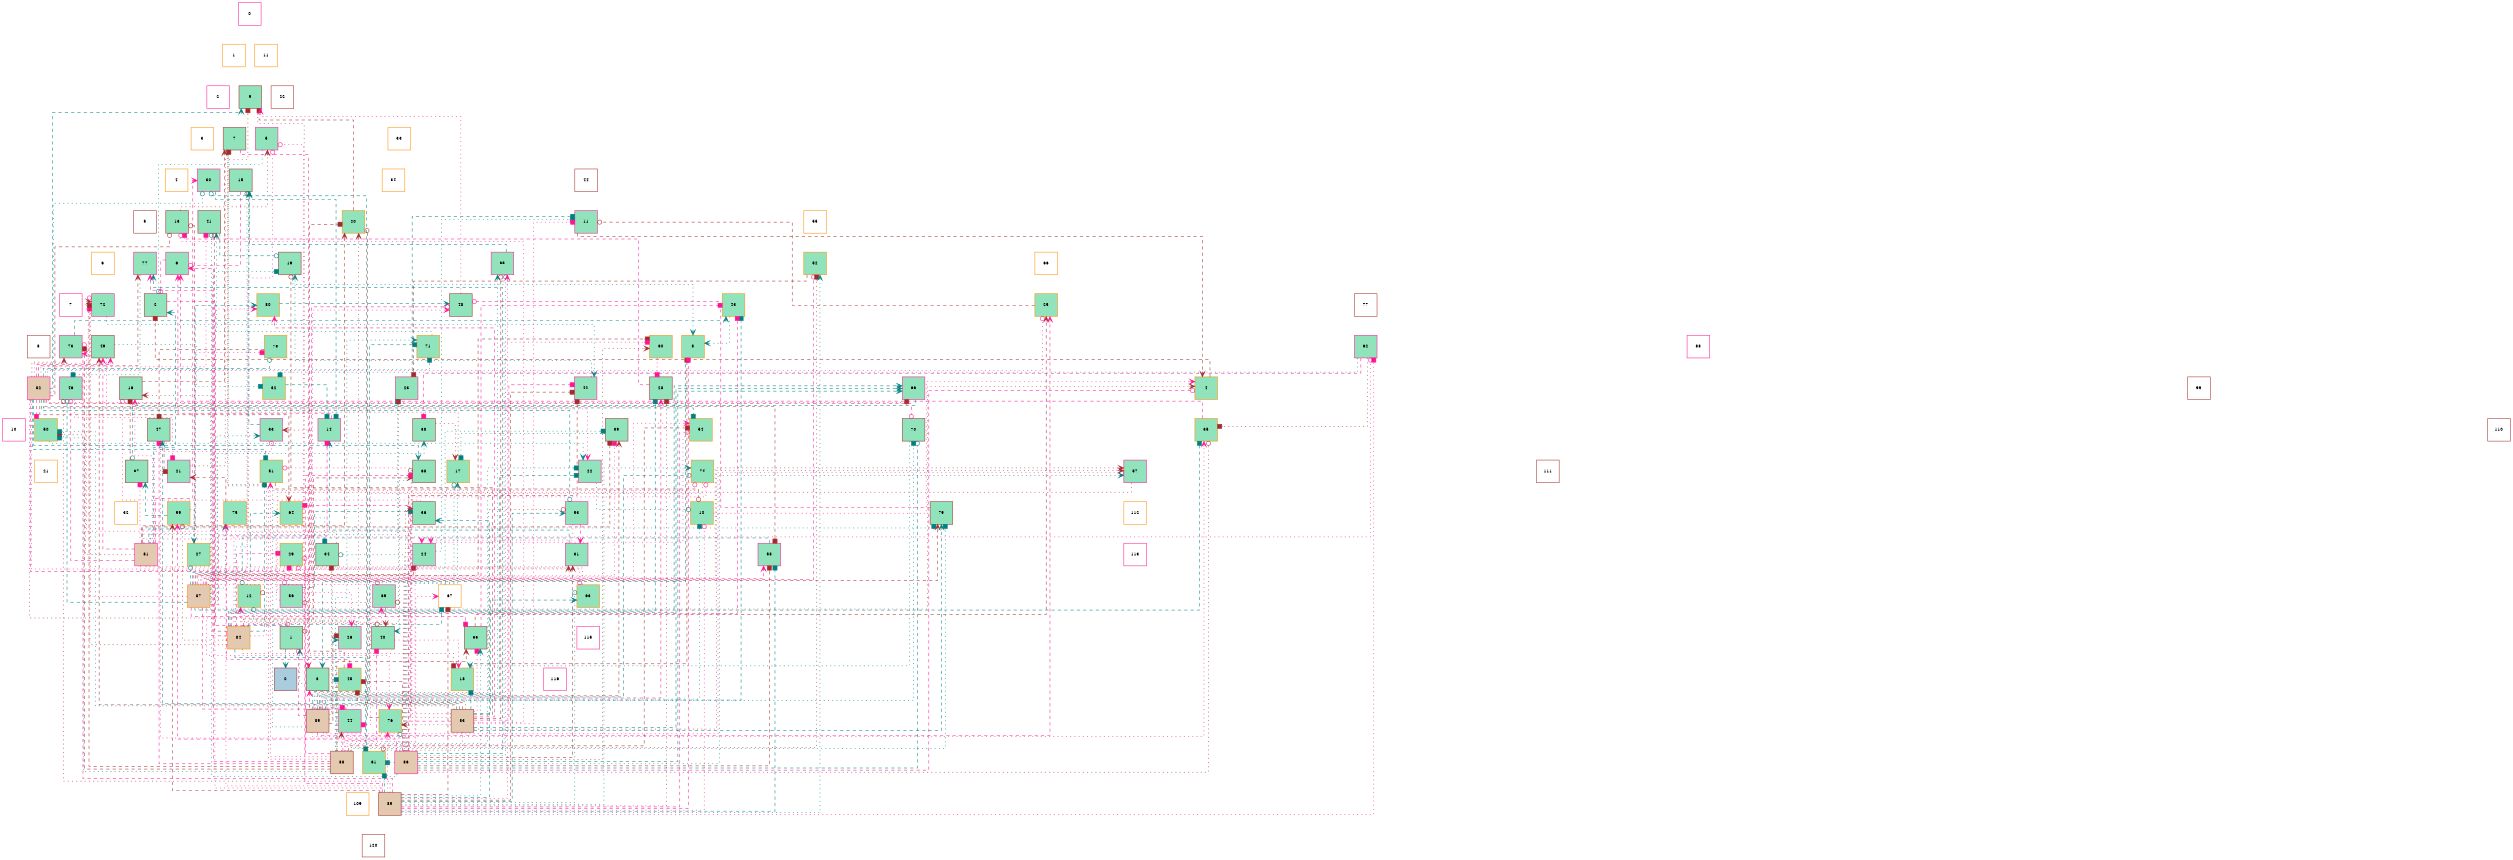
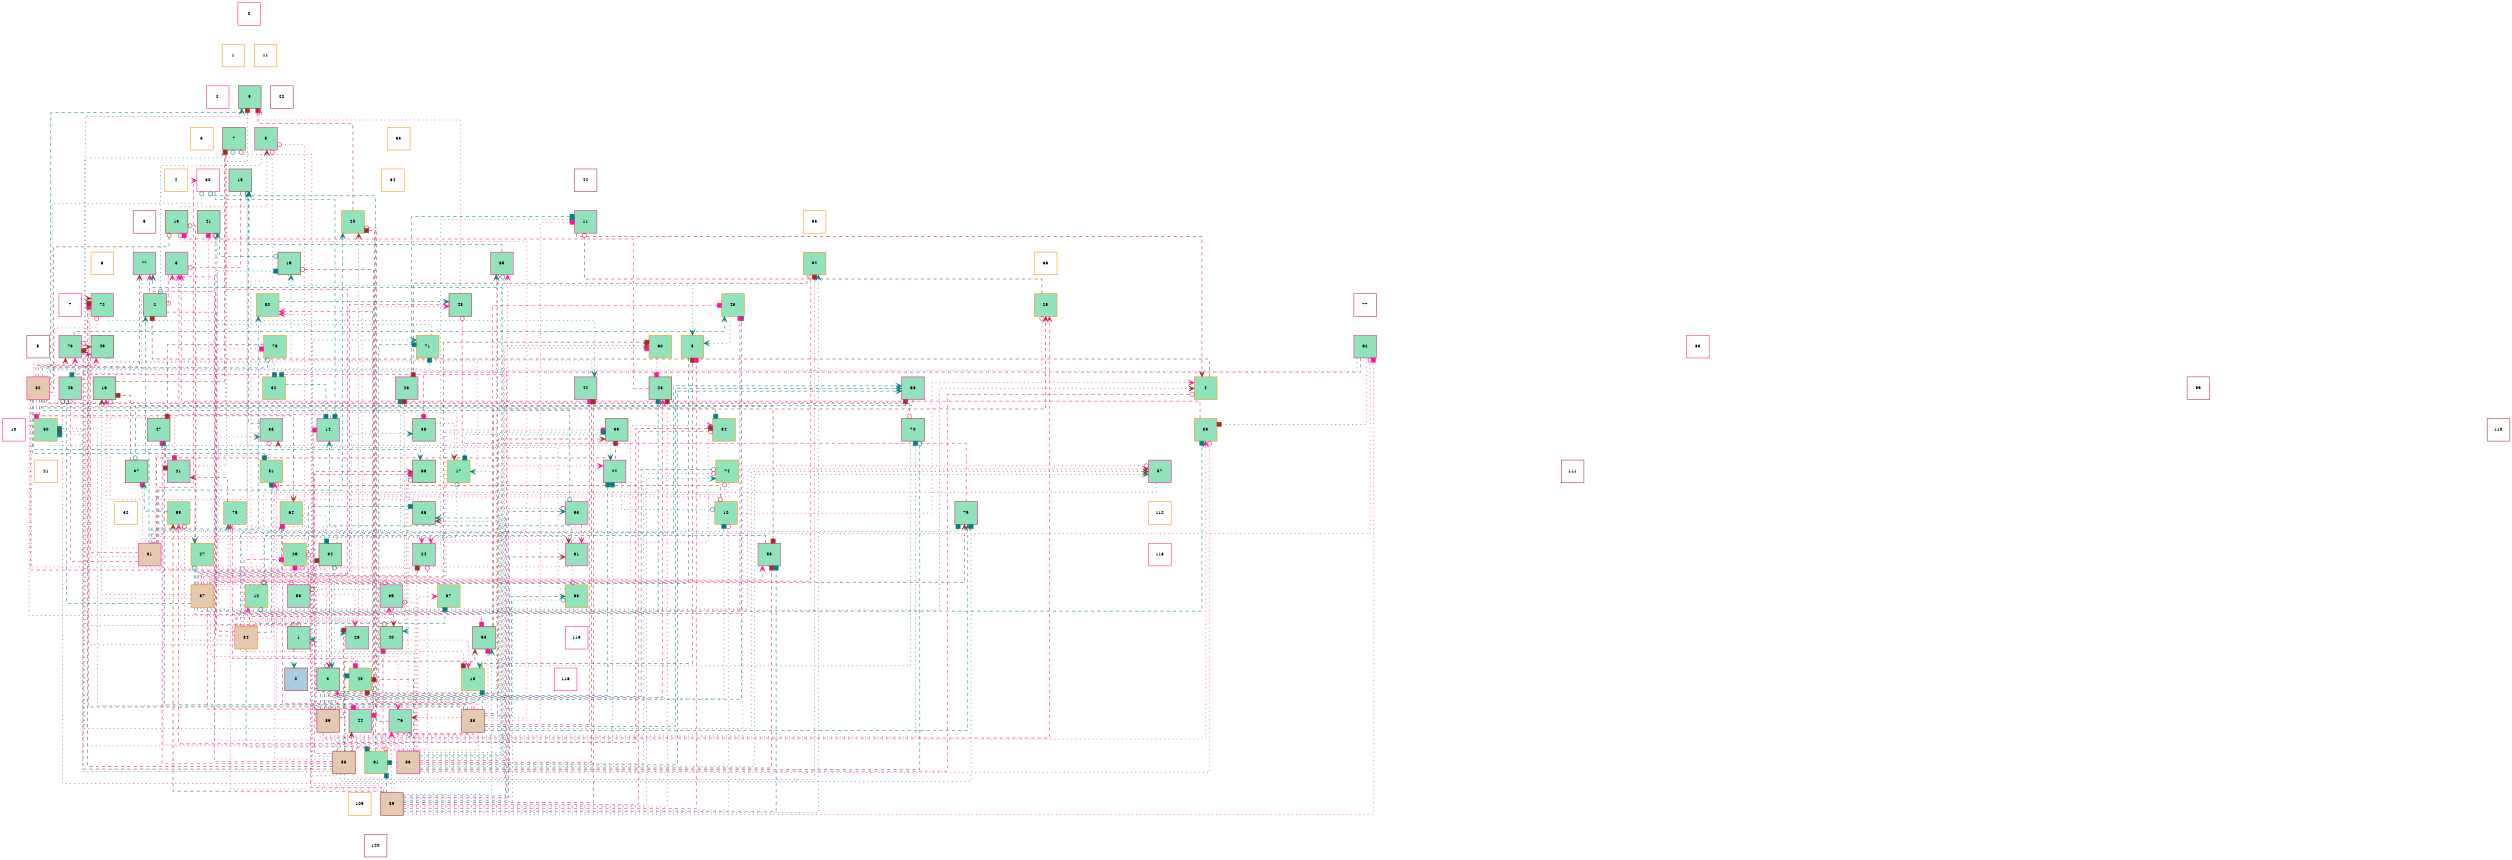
node "30": fillcolor #91e3bb -> #ffffff
edge "81" -> "20": color brown -> teal
node "67": fillcolor #ffffff -> #91e3bb
edge "85" -> "67": removed
node "76": color darkorange -> deeppink
edge "86" -> "35": color brown -> deeppink
